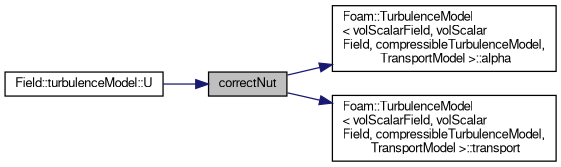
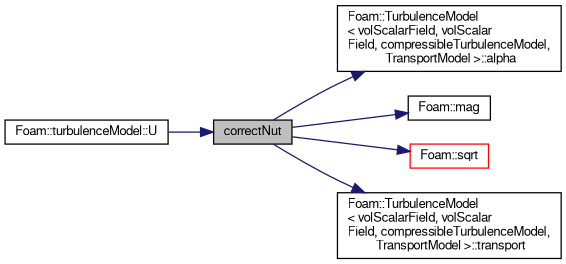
node "Field::turbulenceModel::U": label "Field::turbulenceModel::U" -> "Foam::turbulenceModel::U"
node "Foam::mag": added
node "Foam::sqrt": added
